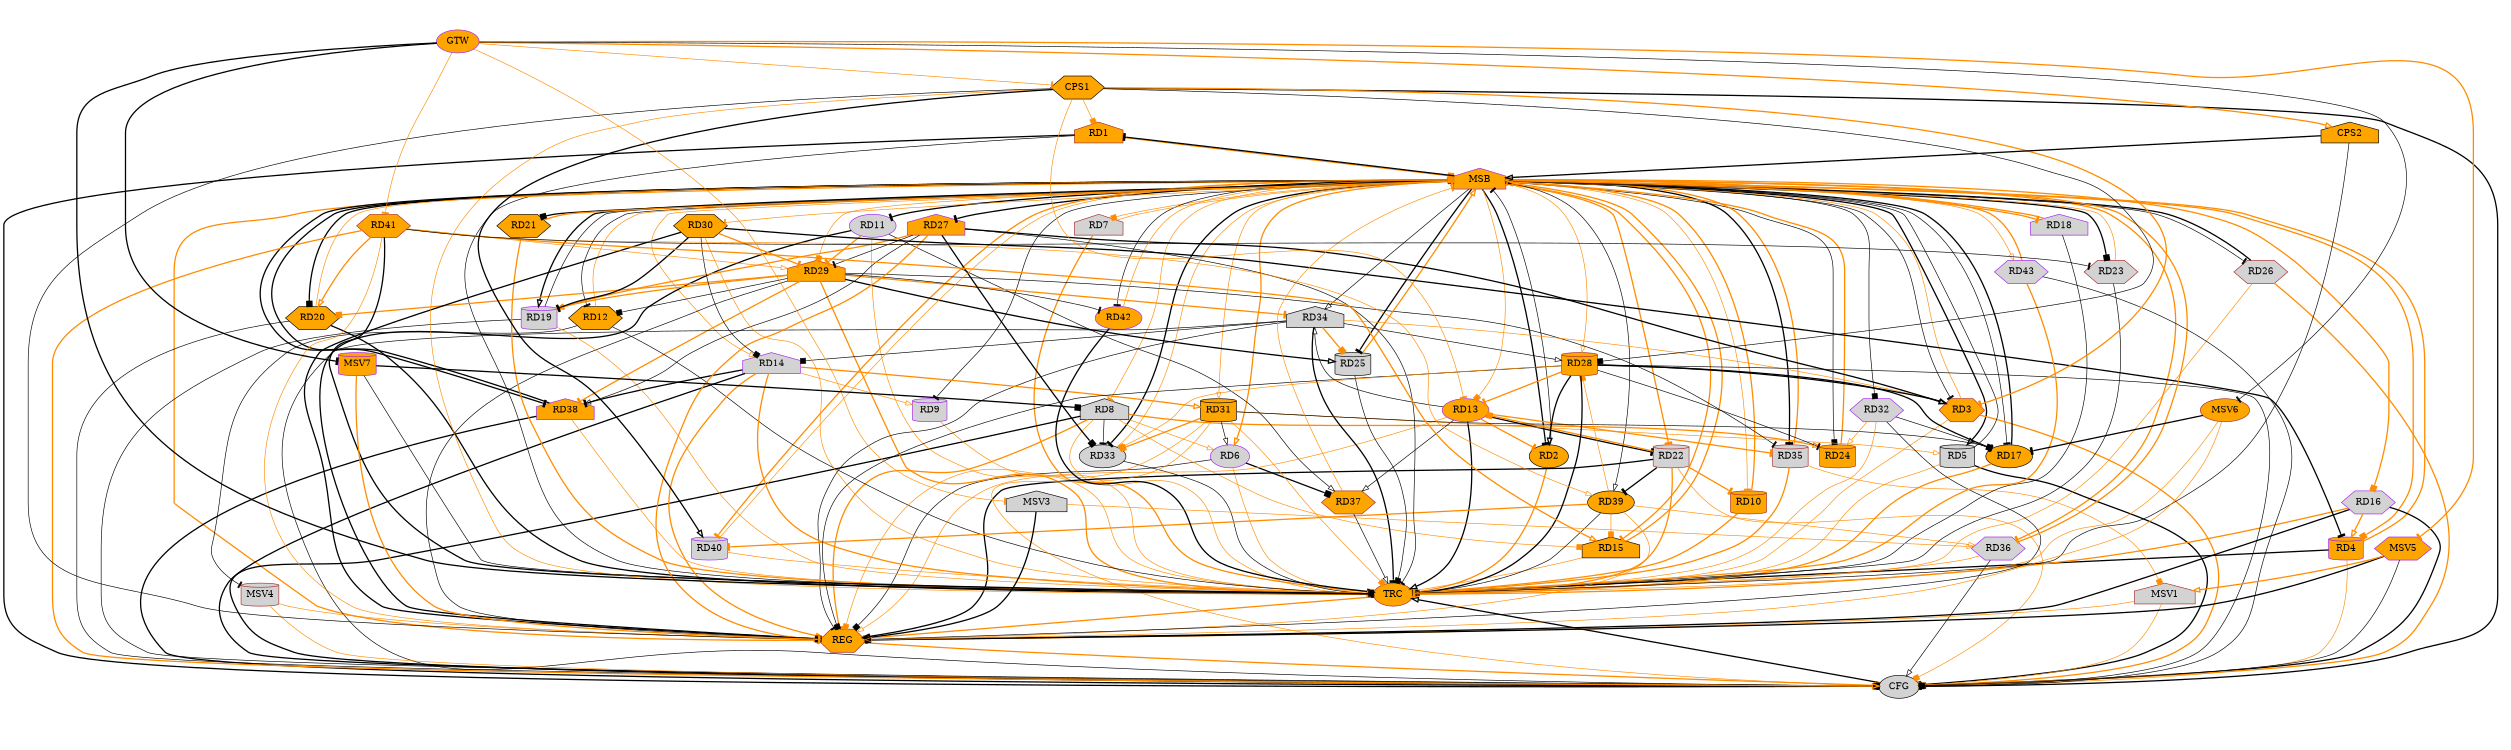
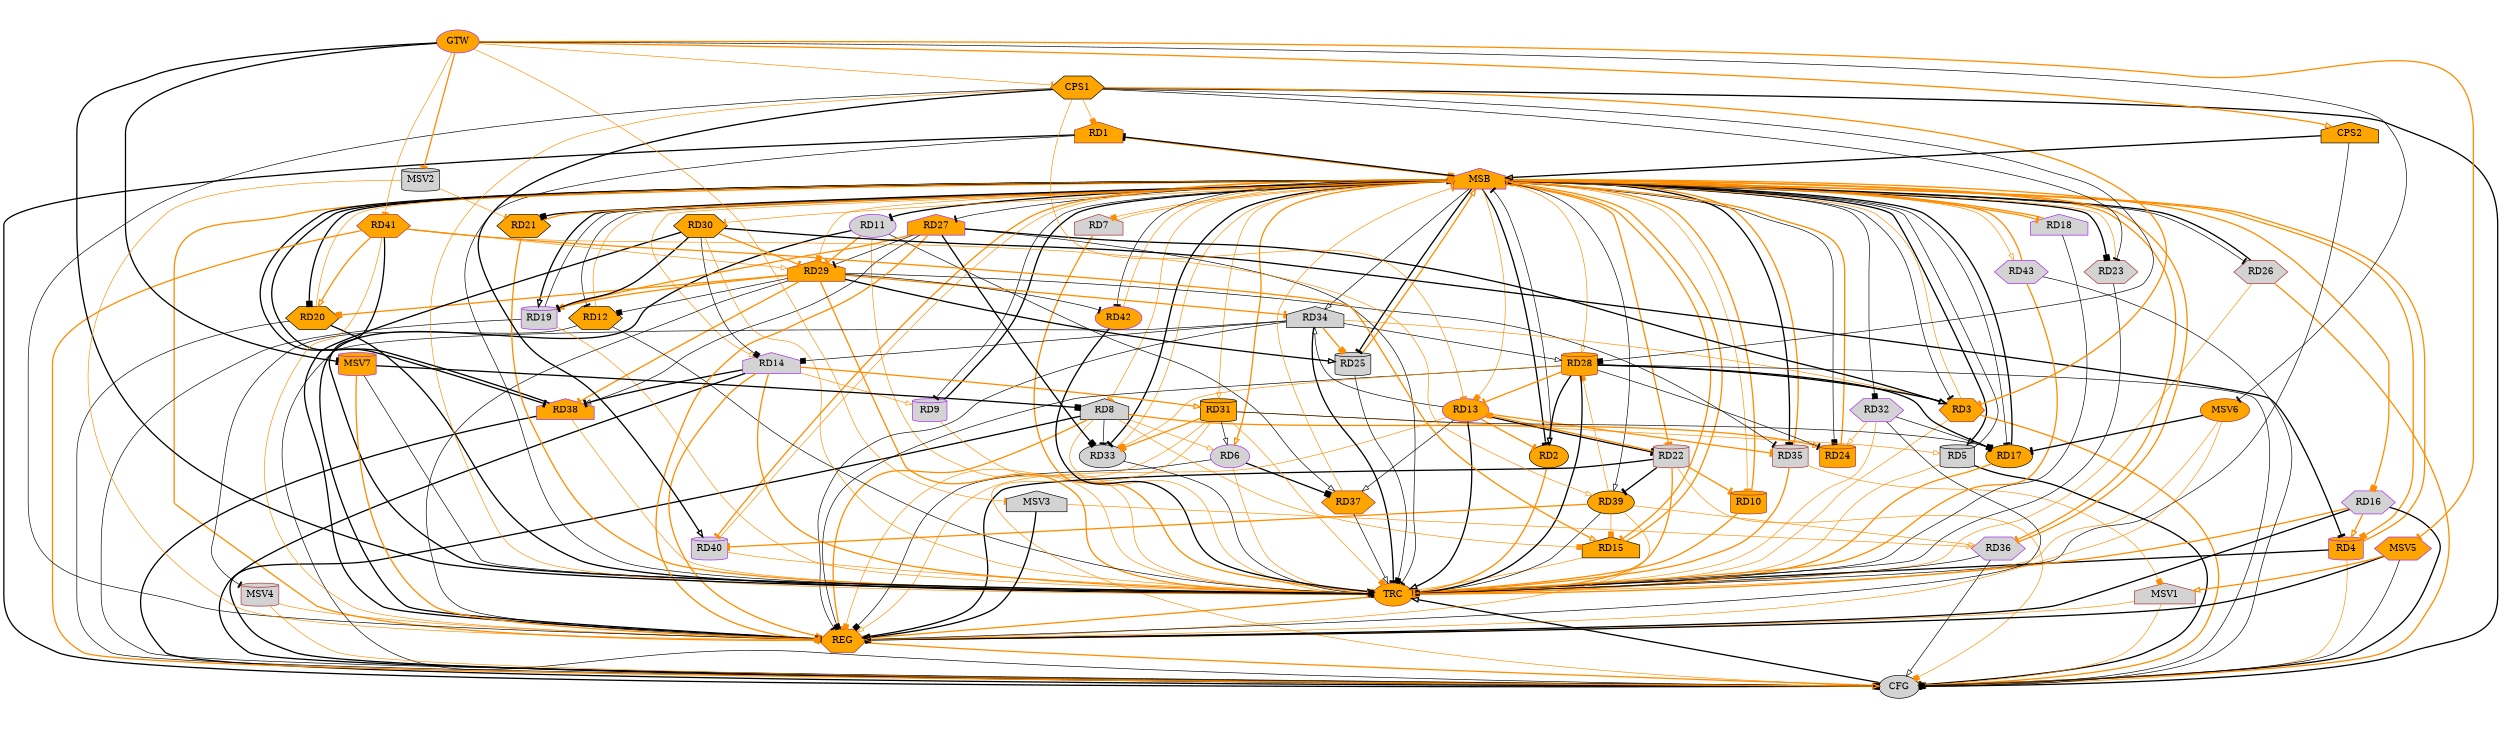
node "MSV2": added
edge "MSB" -> "RD27": style bold -> solid
edge "RD9" -> "MSB": added
edge "RD41" -> "RD23": now "CPS1" -> "RD23"
edge "RD36" -> "TRC": color darkorange -> black
